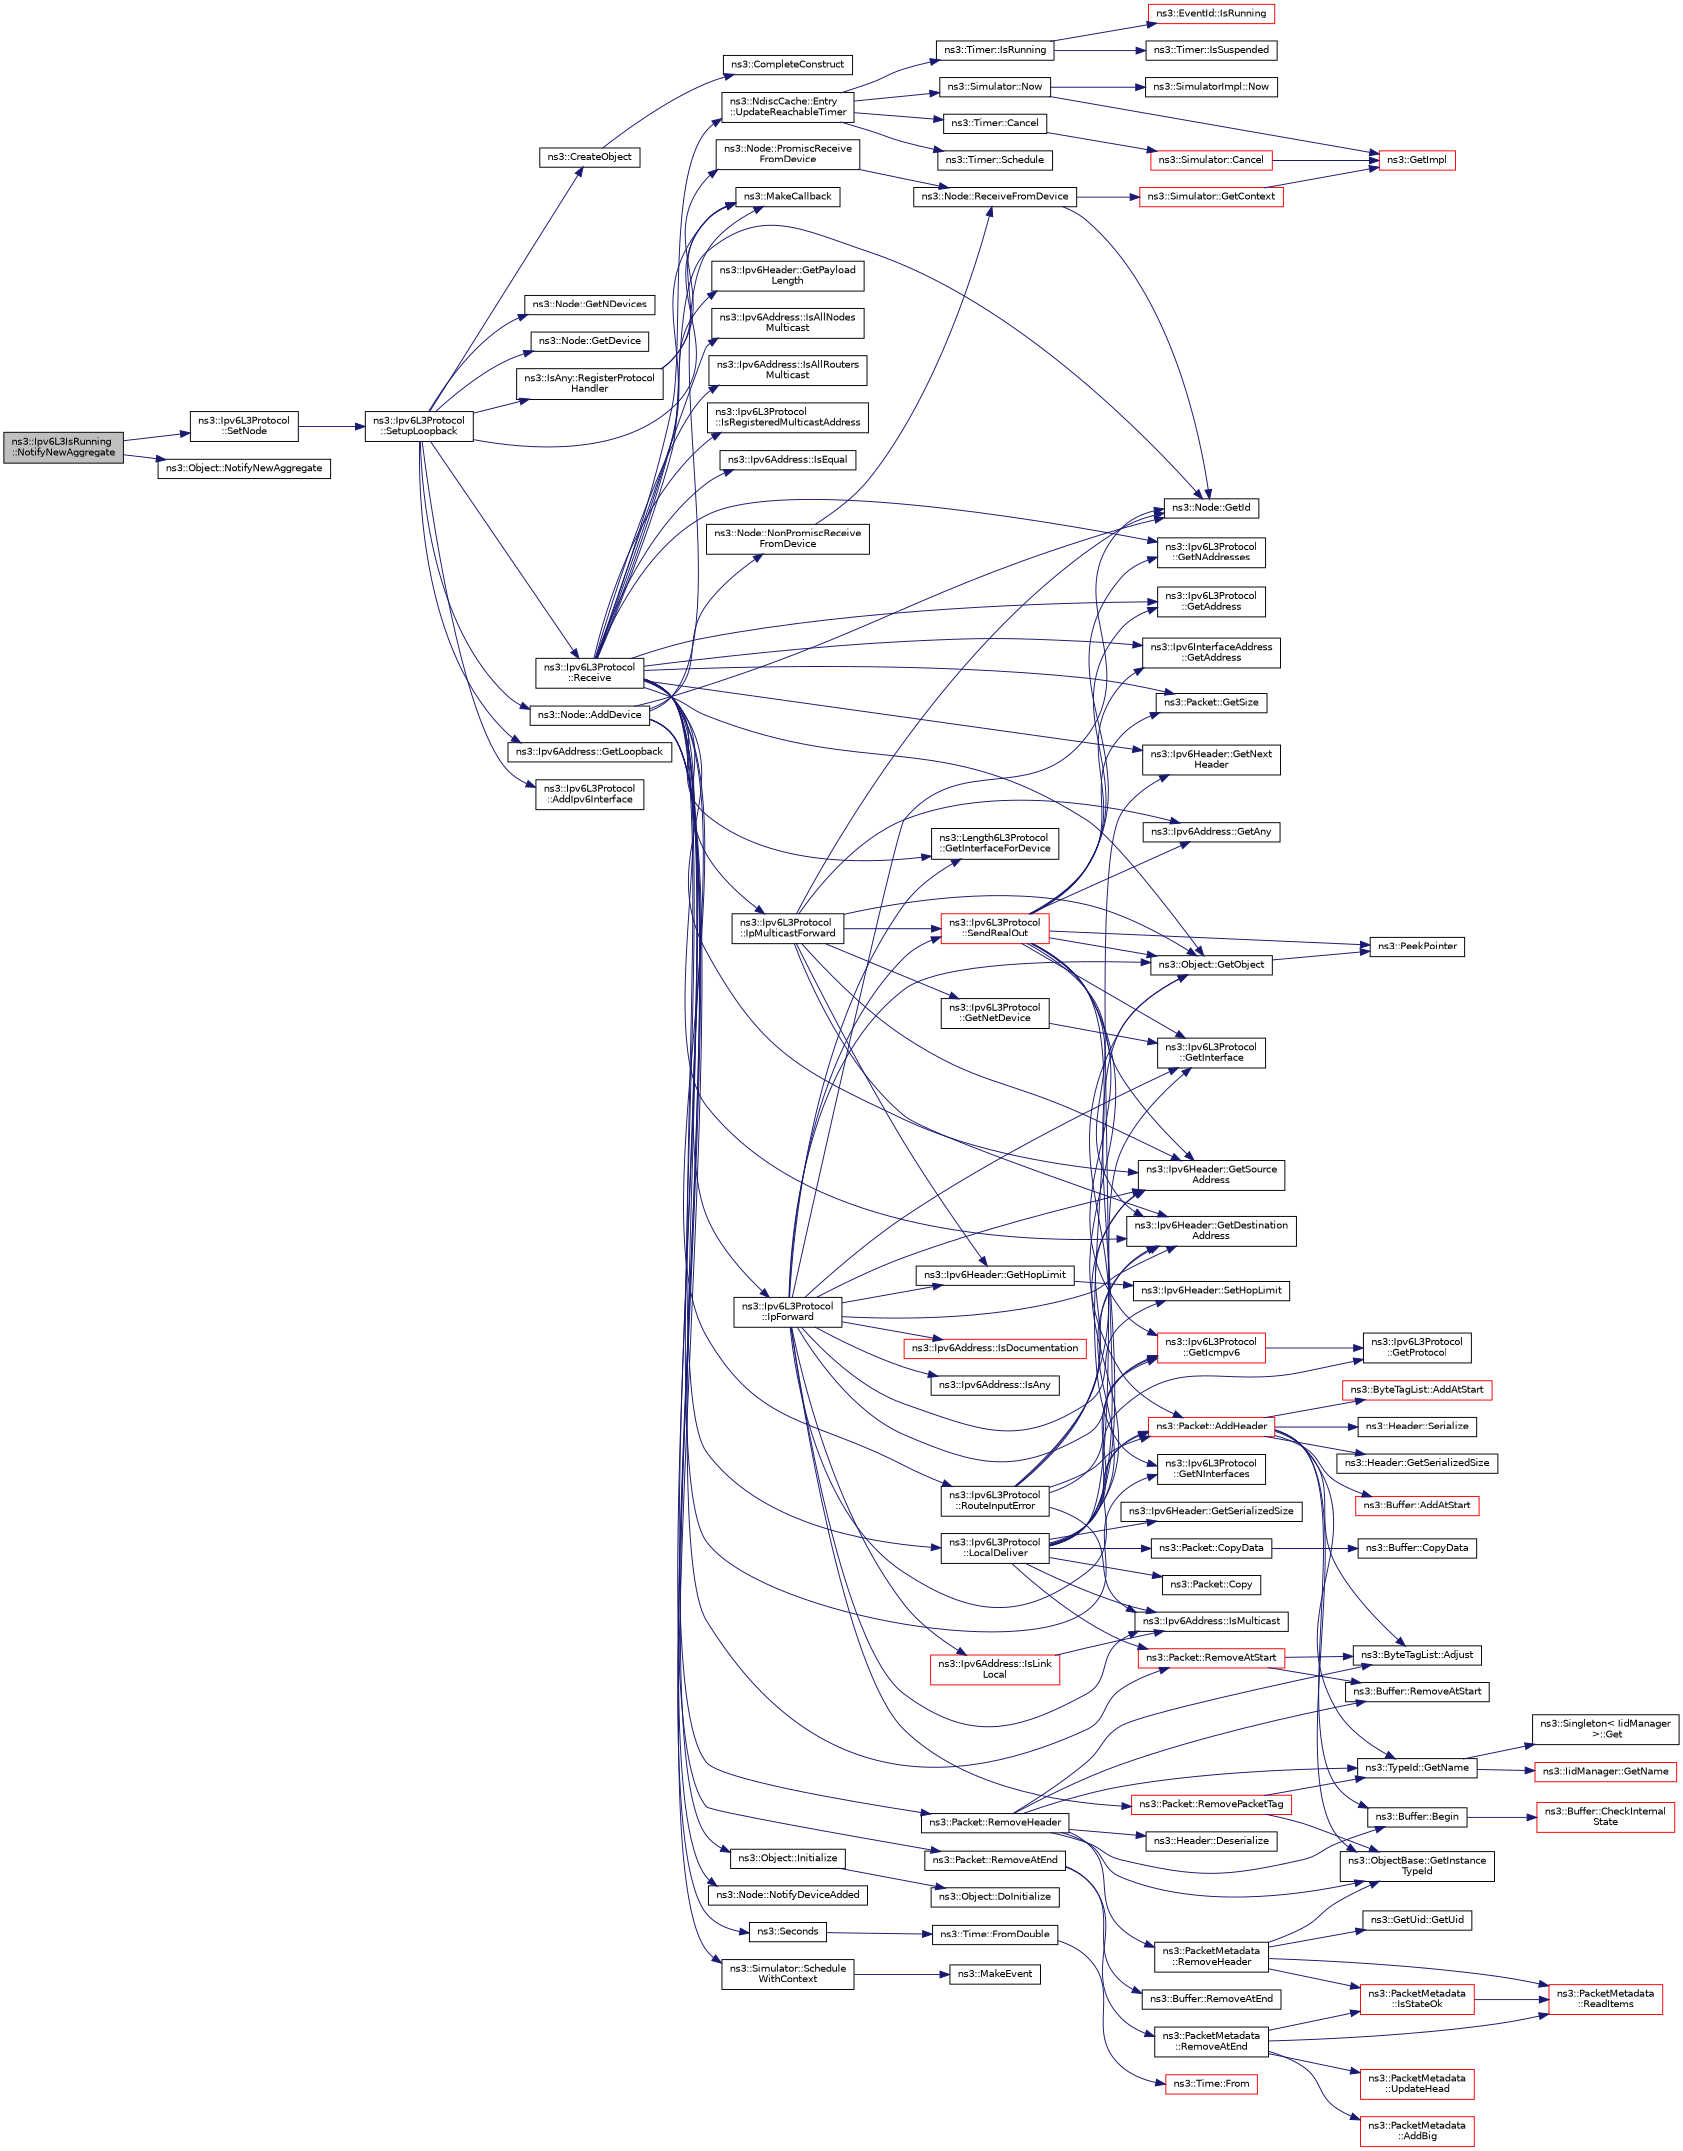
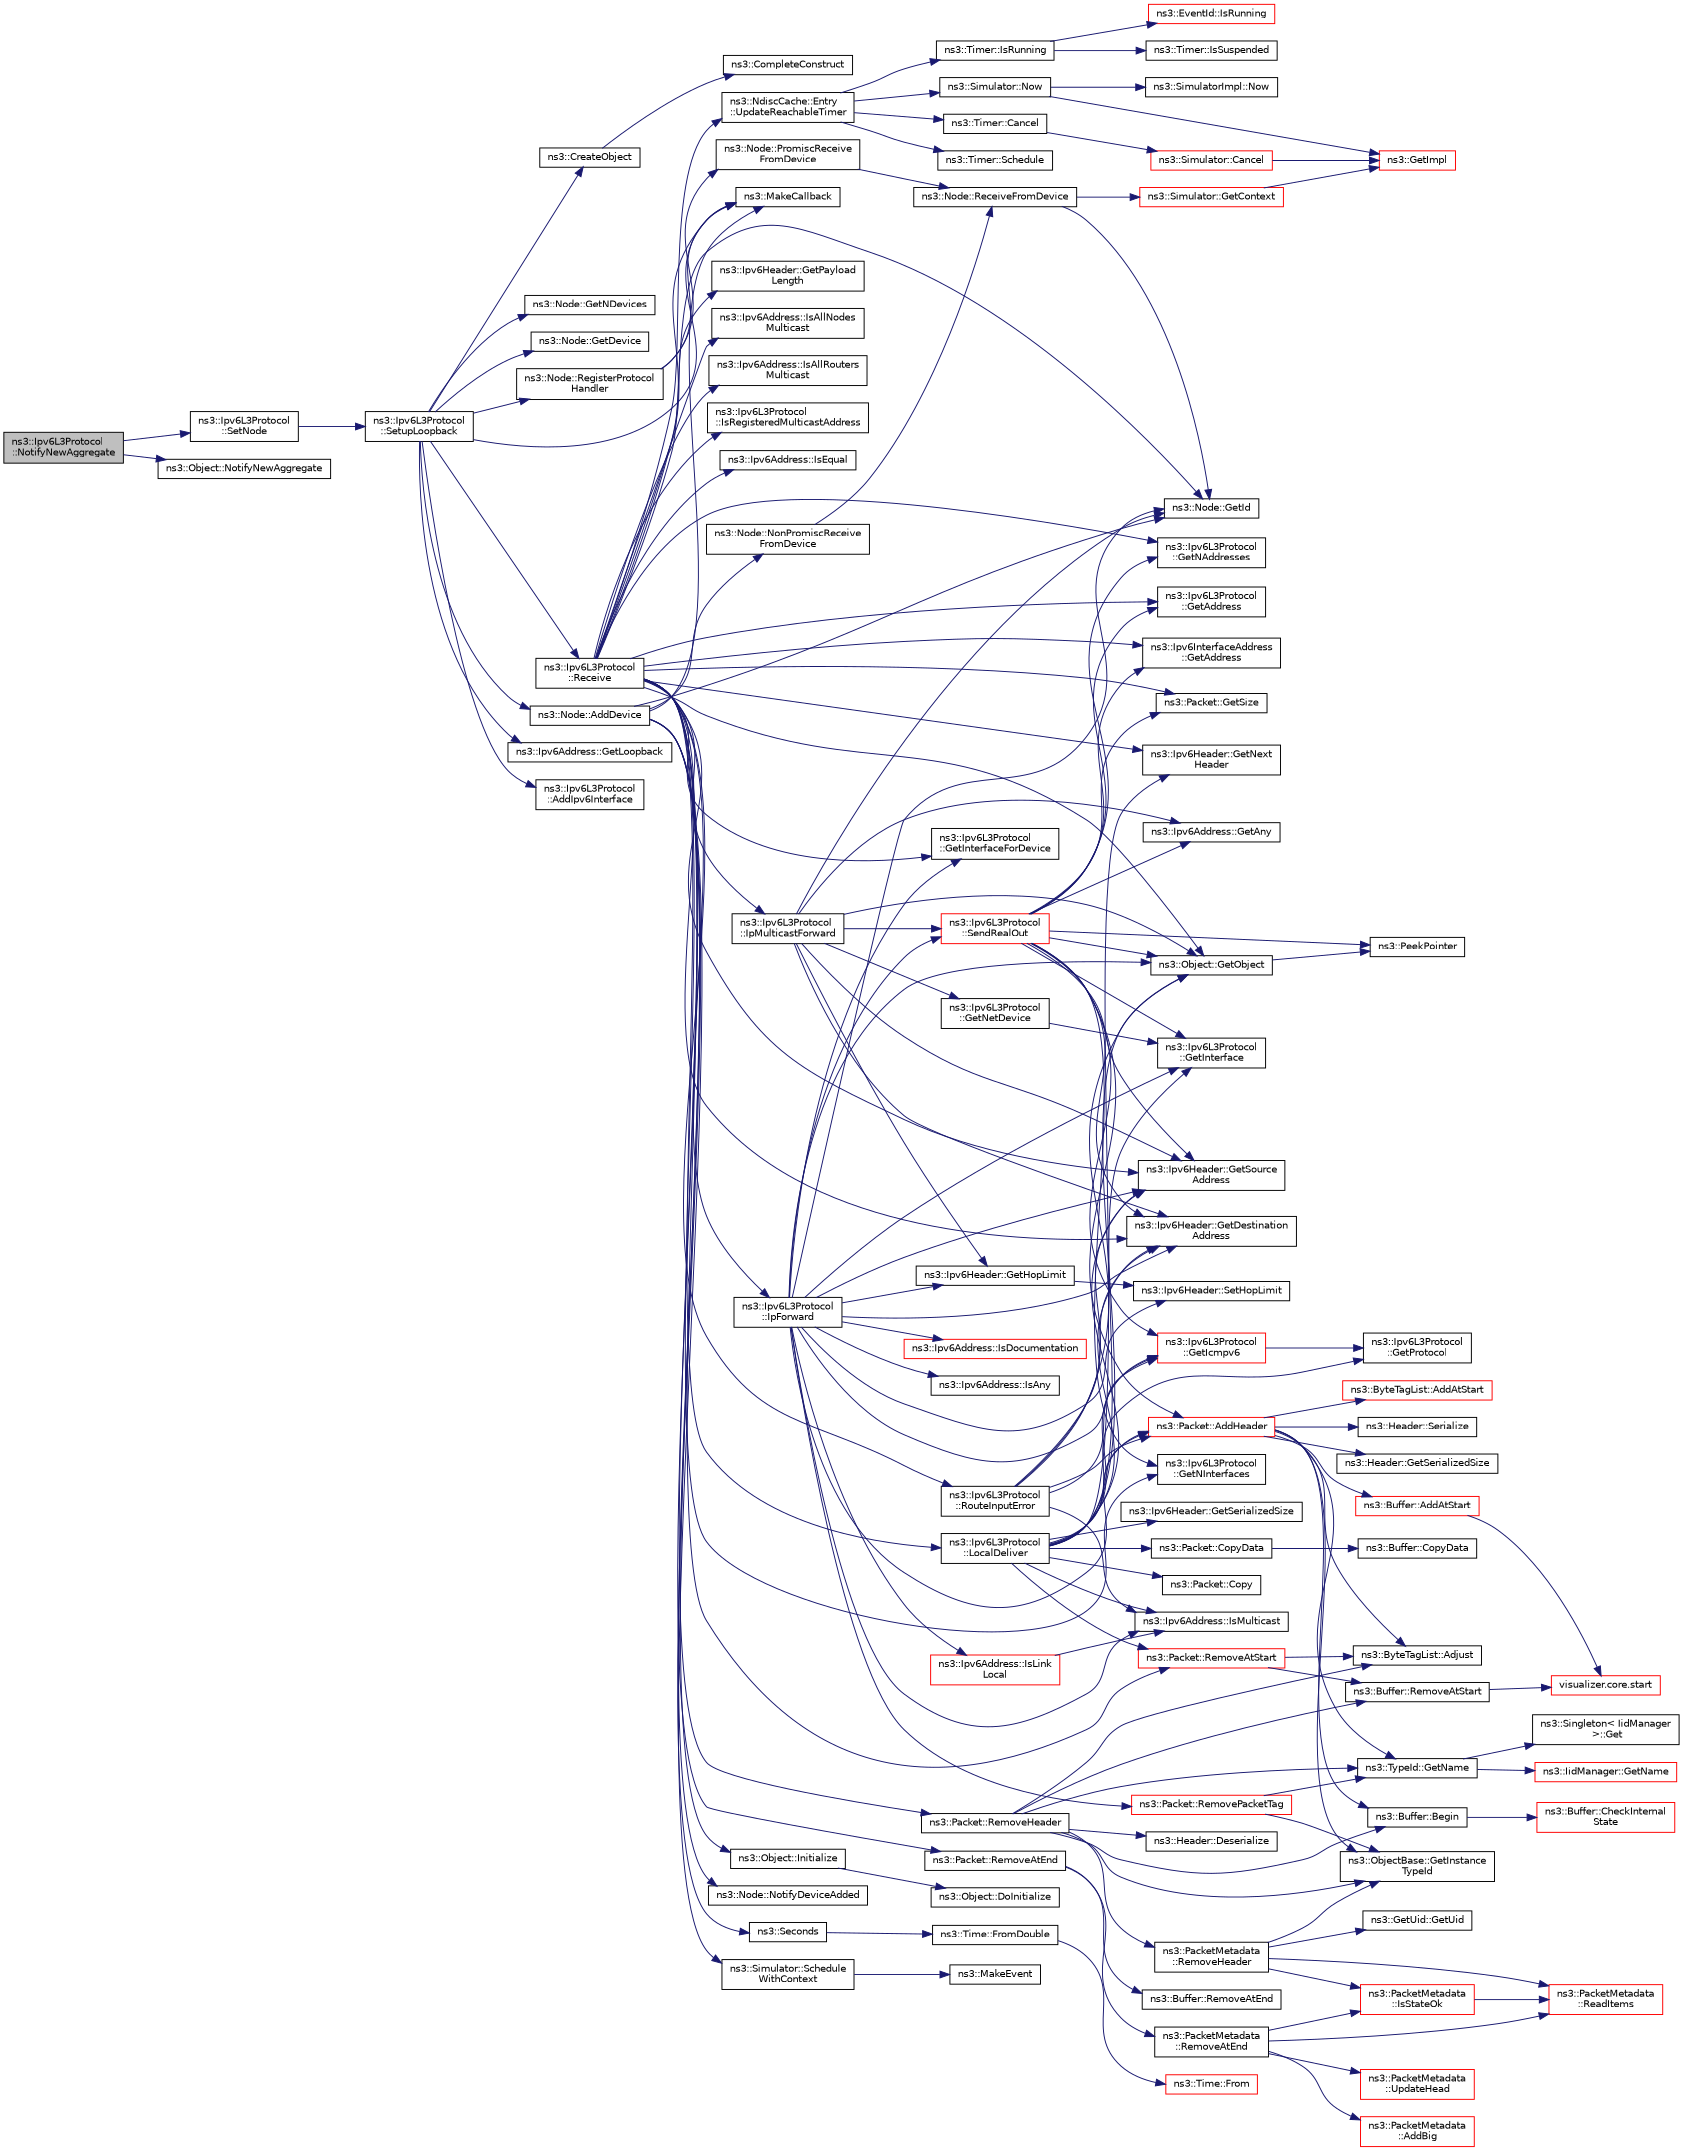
node "ns3::IsAny::RegisterProtocol Handler": label "ns3::IsAny::RegisterProtocol Handler" -> "ns3::Node::RegisterProtocol Handler"
node "ns3::Ipv6L3IsRunning ::NotifyNewAggregate": label "ns3::Ipv6L3IsRunning ::NotifyNewAggregate" -> "ns3::Ipv6L3Protocol ::NotifyNewAggregate"
node "ns3::Length6L3Protocol ::GetInterfaceForDevice": label "ns3::Length6L3Protocol ::GetInterfaceForDevice" -> "ns3::Ipv6L3Protocol ::GetInterfaceForDevice"
node "visualizer.core.start": added
